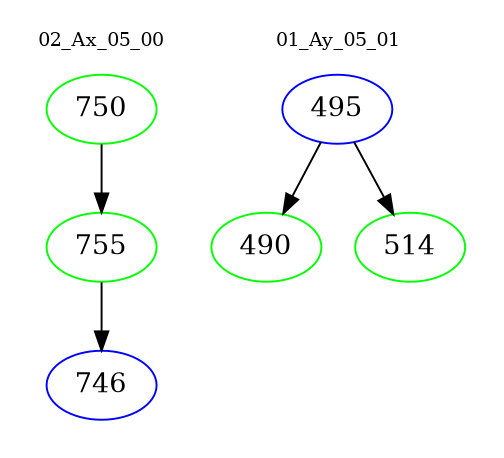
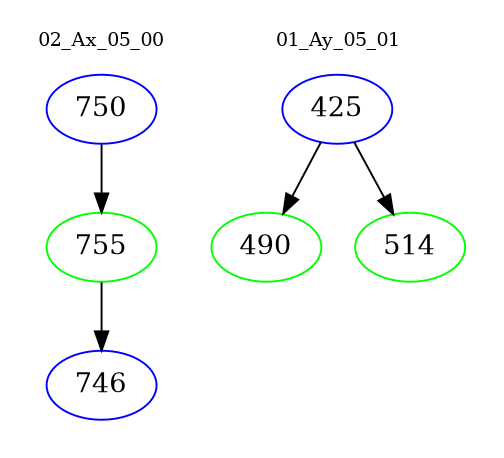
node "750": color green -> blue
node "495": label "495" -> "425"
